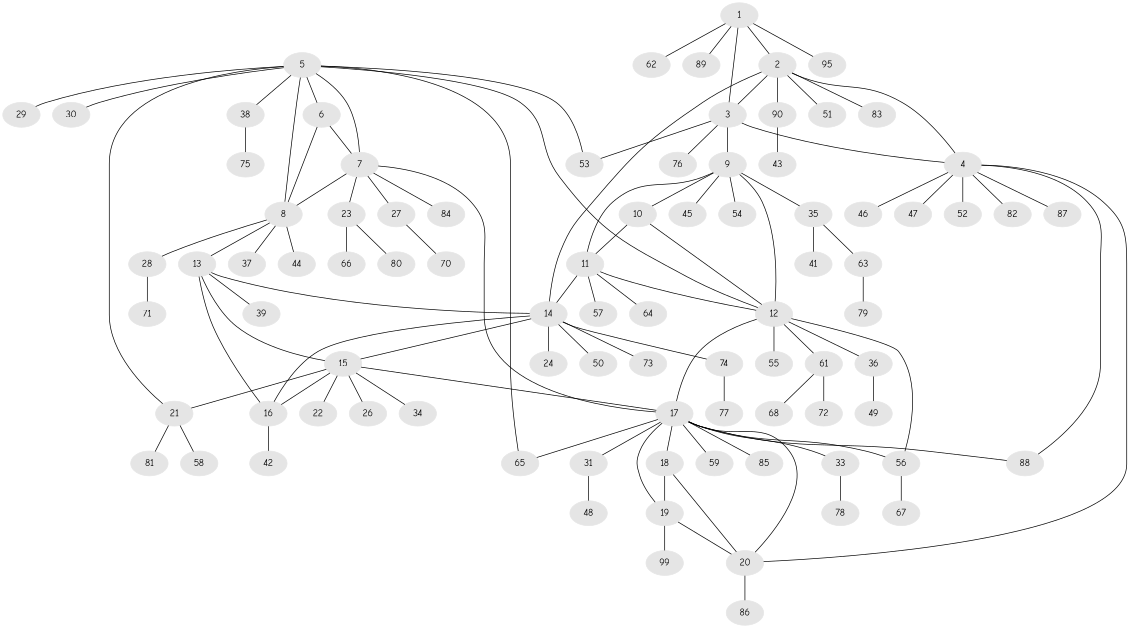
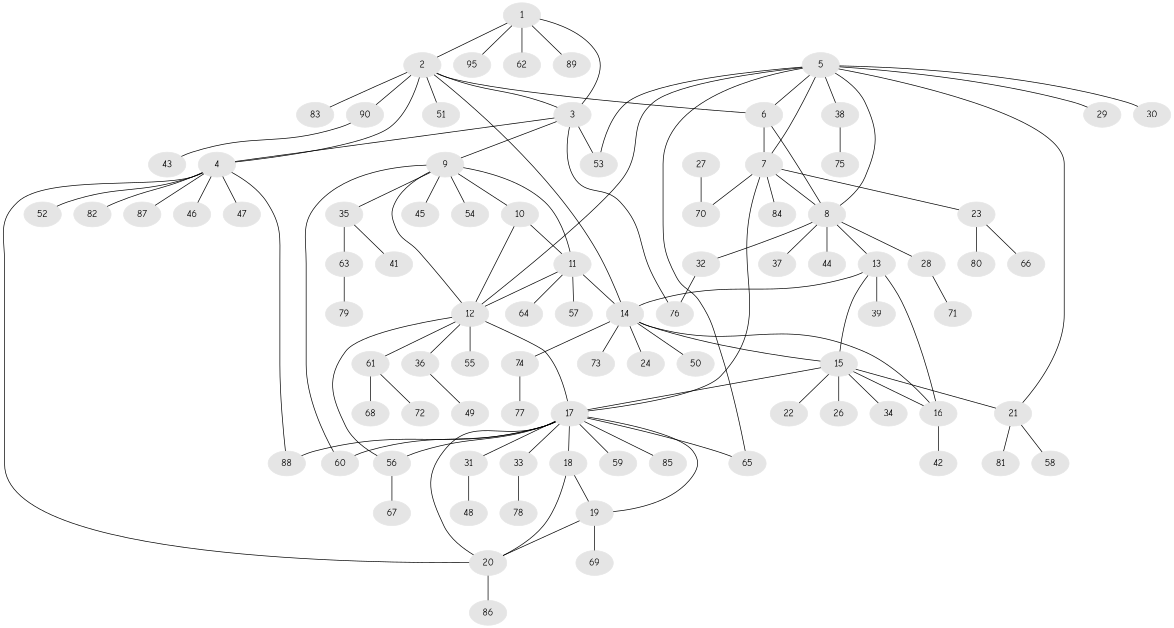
edge "2" -- "6": added
edge "7" -- "27": now "7" -- "70"
node "32": added
node "60": added
node "99": label "99" -> "69"
